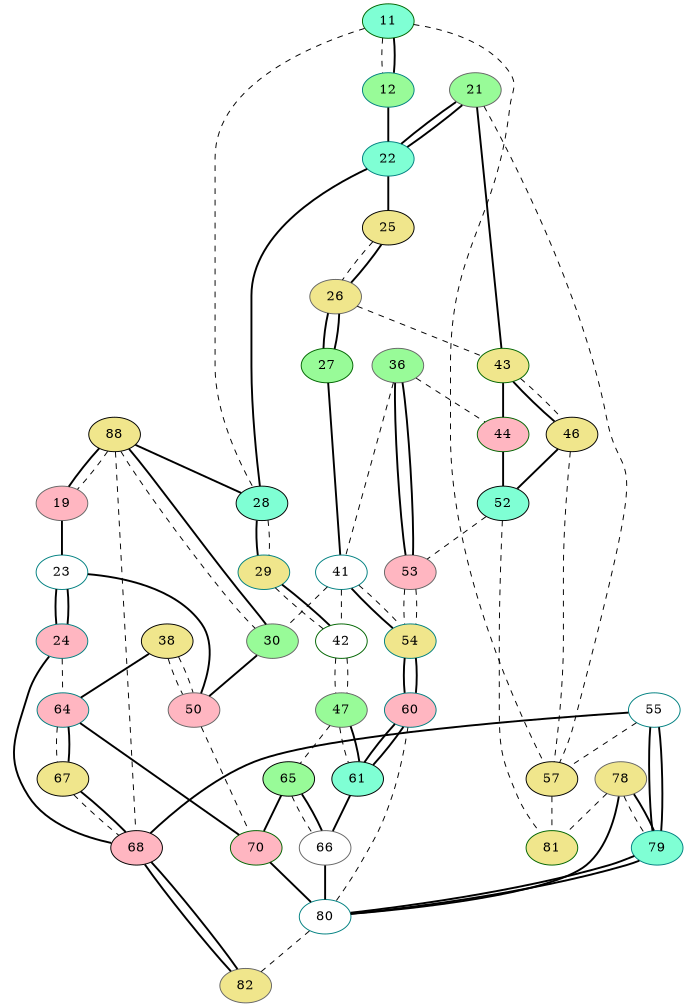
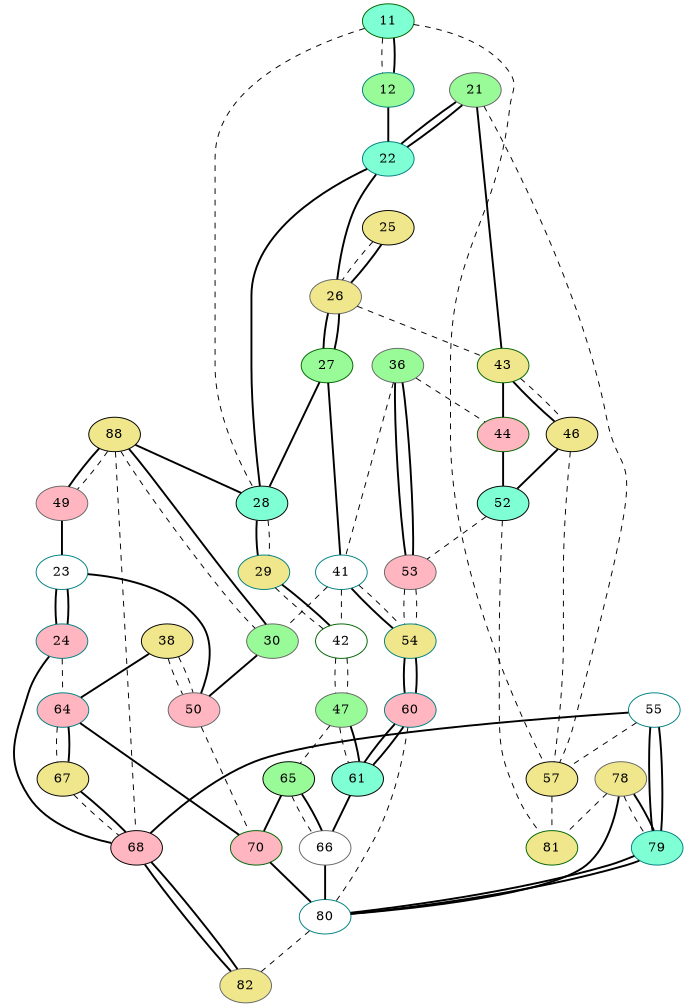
edge "22" -- "25": now "22" -- "26"
edge "27" -- "28": added
node "19": label "19" -> "49"
